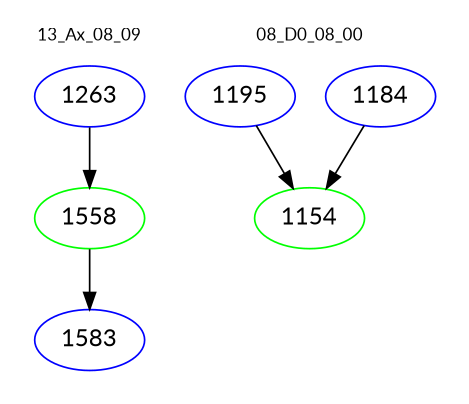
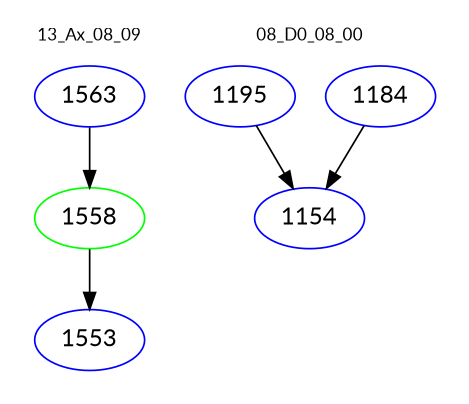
node "1263": label "1263" -> "1563"
node "1154": color green -> blue
node "1583": label "1583" -> "1553"
